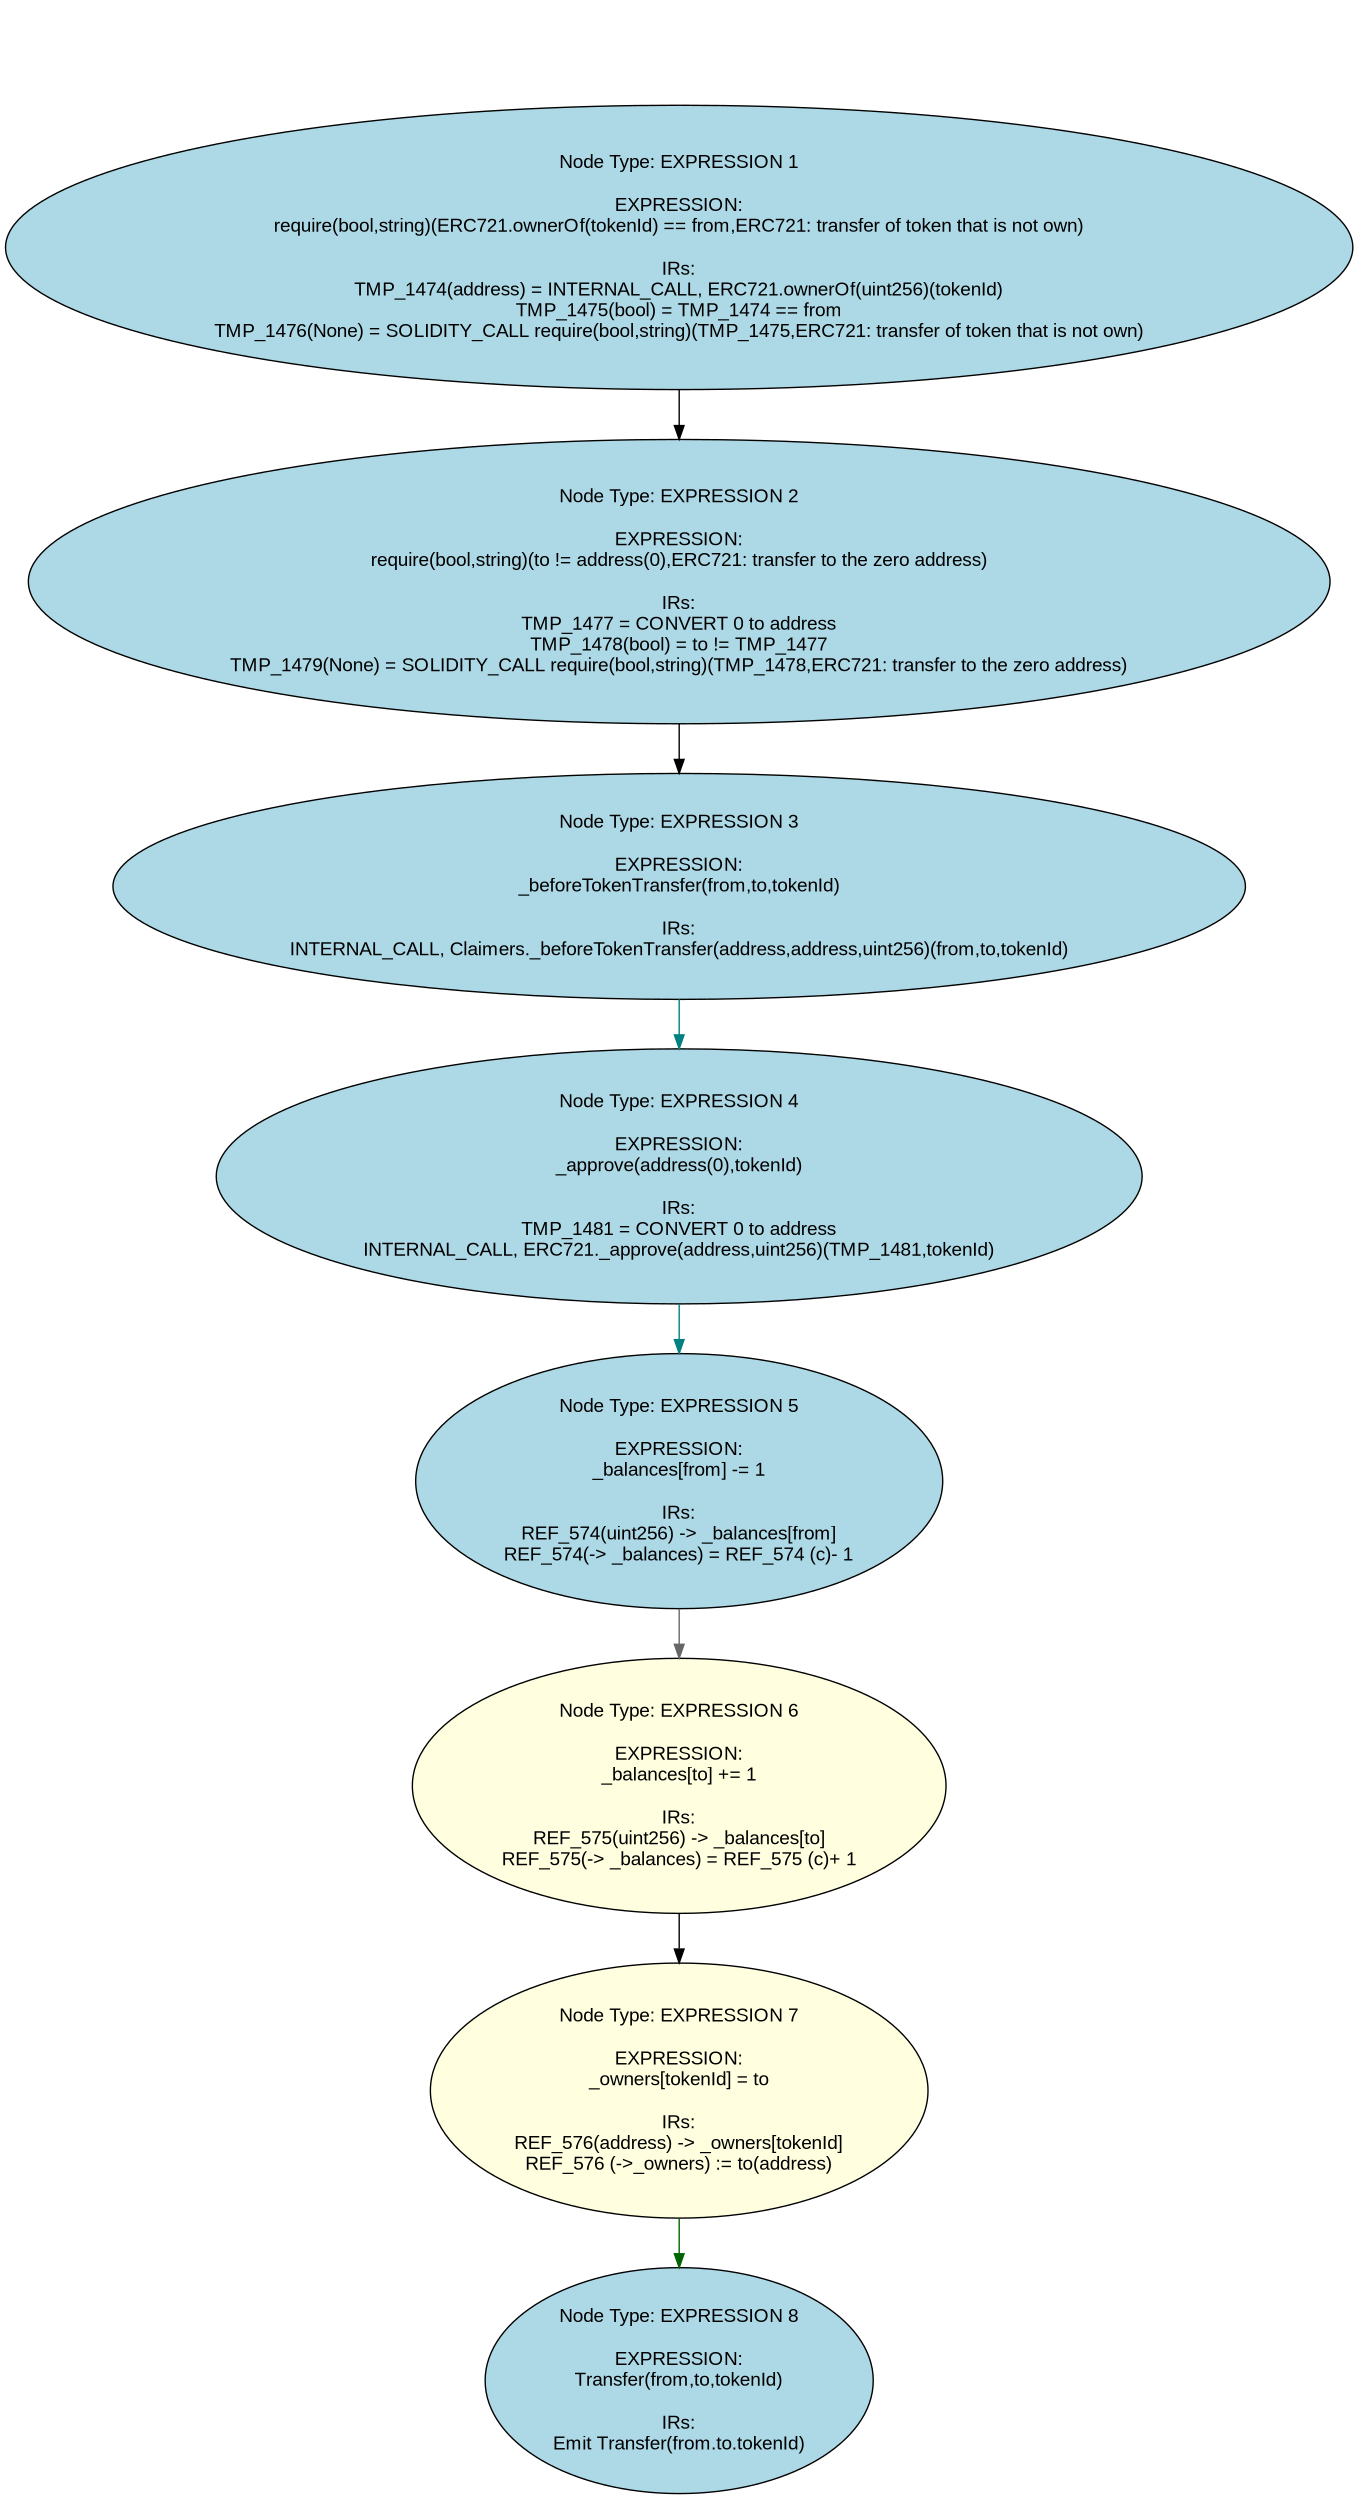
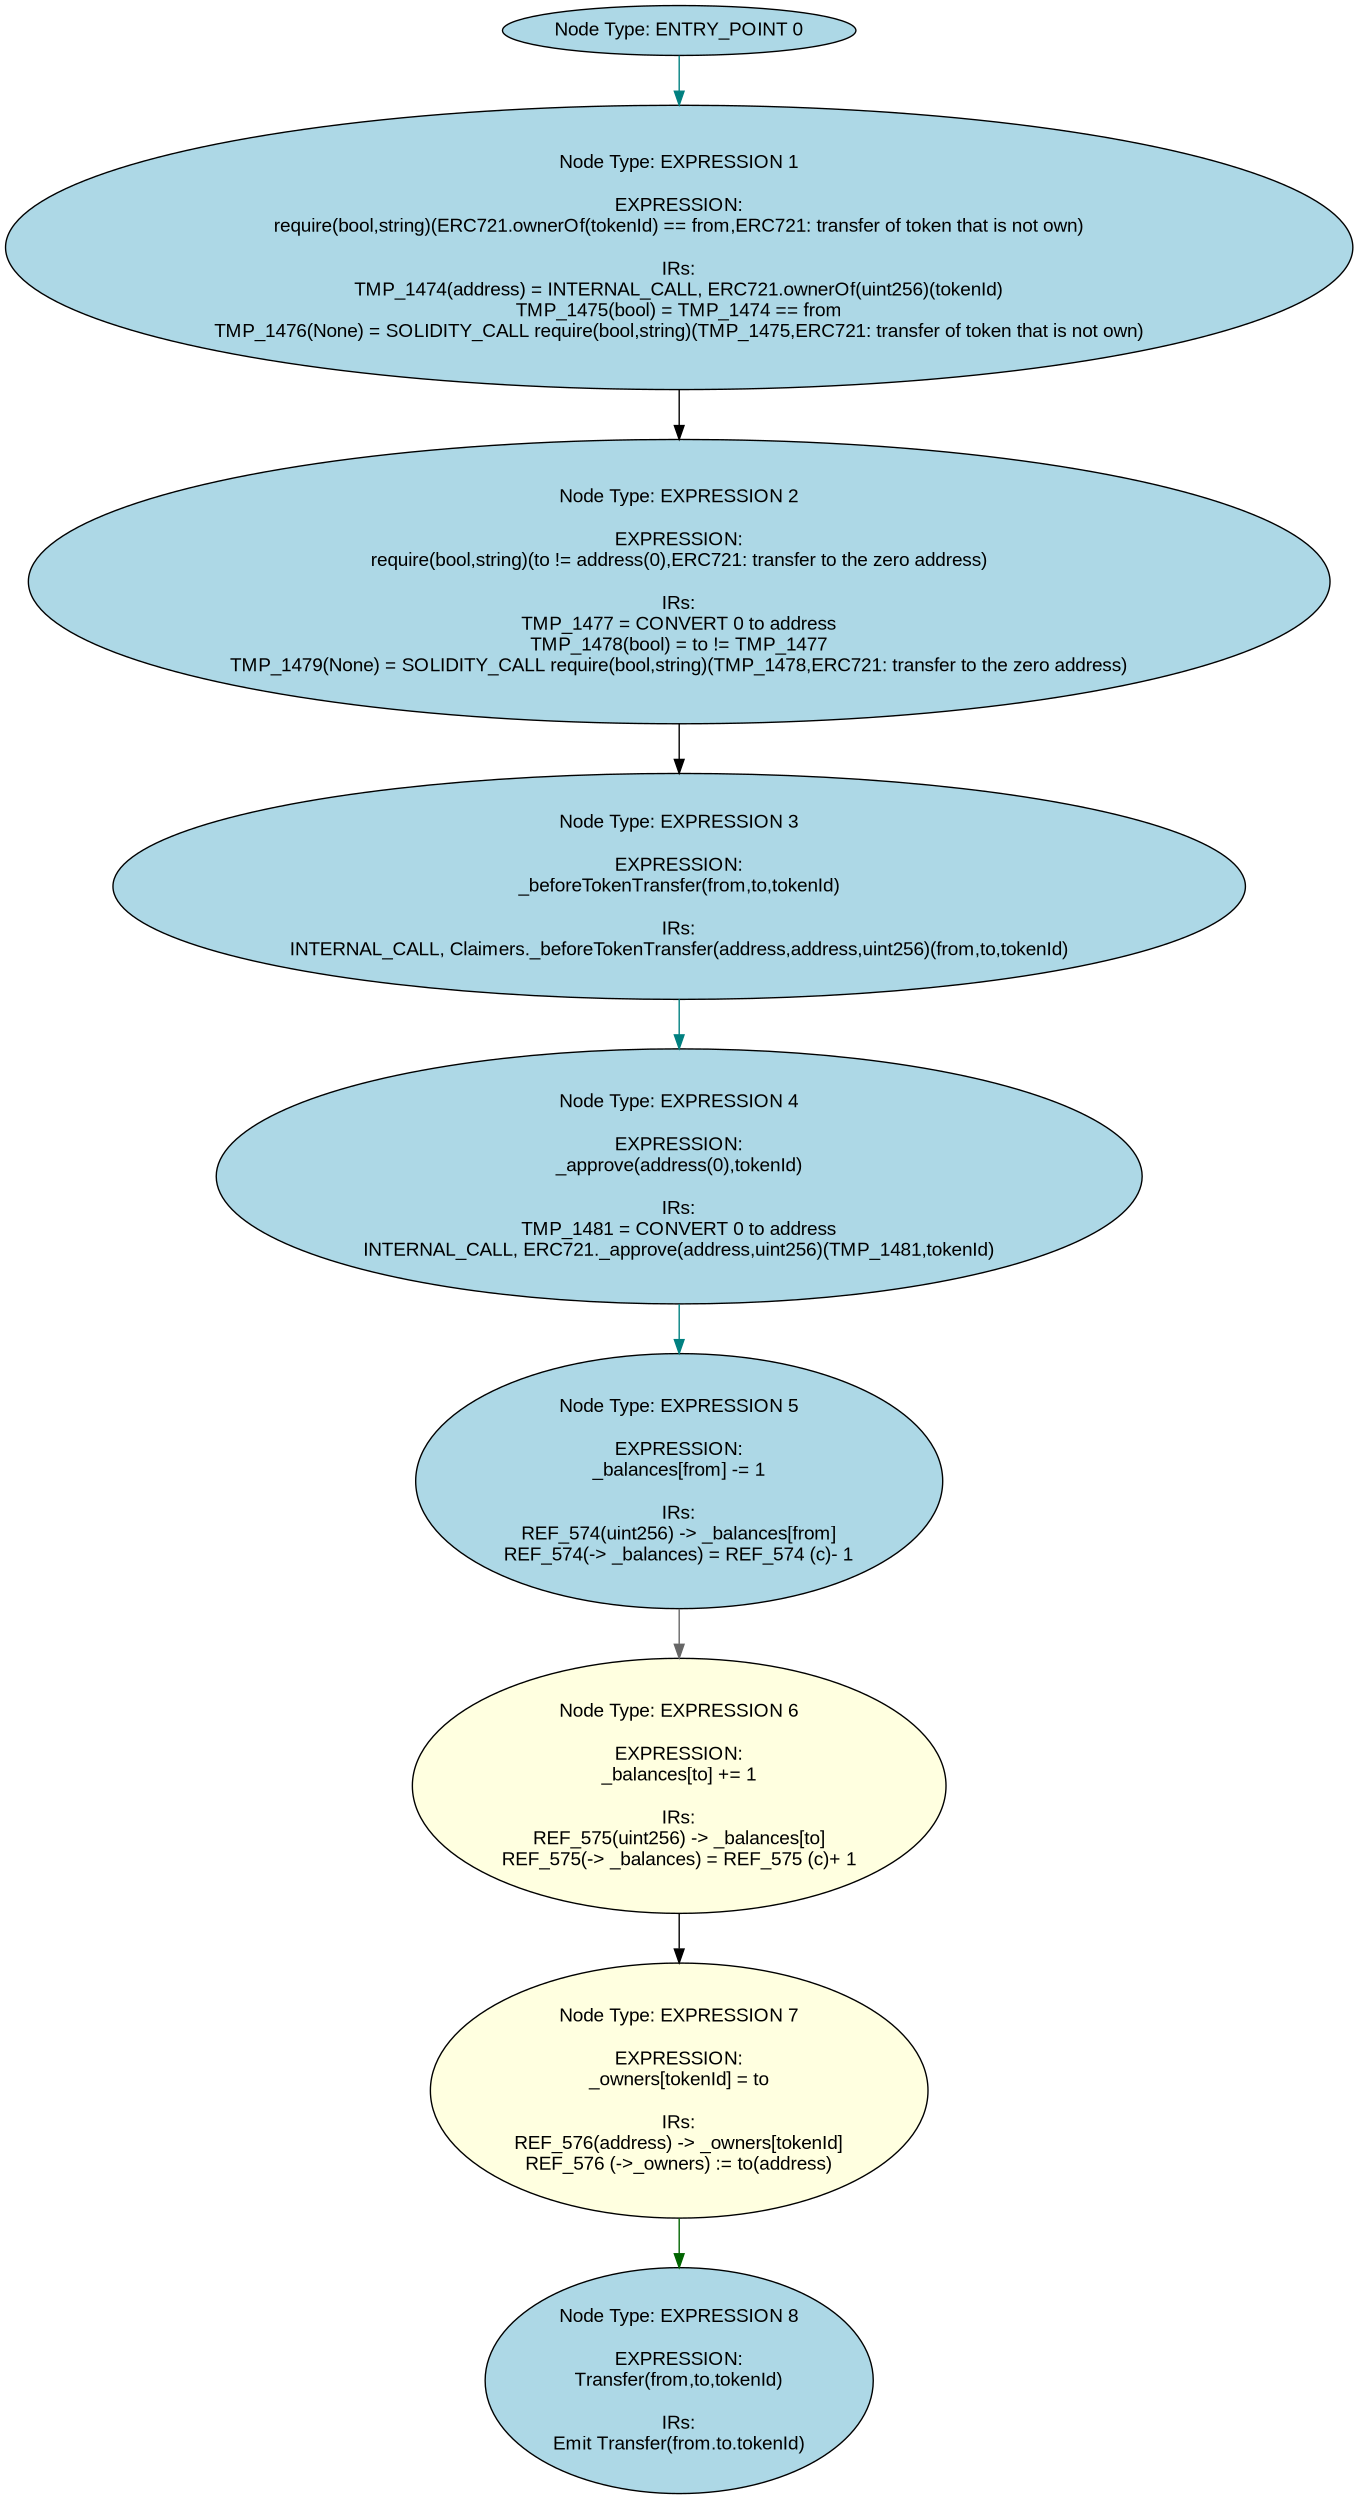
node "Node Type: ENTRY_POINT 0": added
